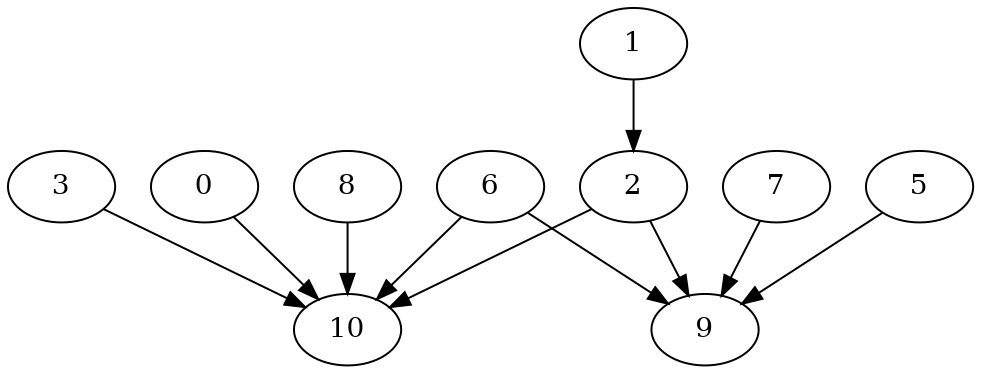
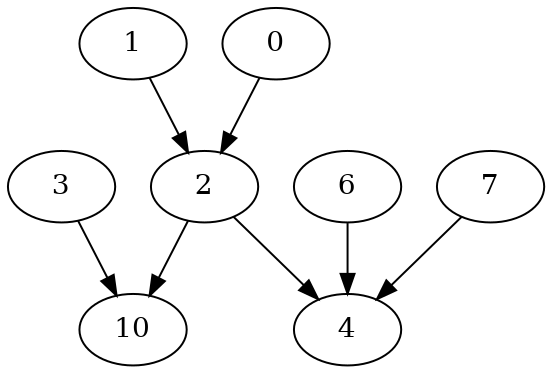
node "8": removed
node "5": removed
edge "0" -> "10": now "0" -> "2"
edge "6" -> "10": removed
node "9": label "9" -> "4"
